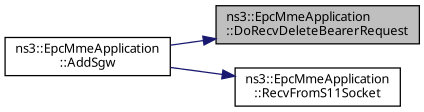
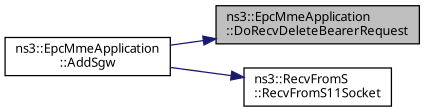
node "ns3::EpcMmeApplication ::RecvFromS11Socket": label "ns3::EpcMmeApplication ::RecvFromS11Socket" -> "ns3::RecvFromS ::RecvFromS11Socket"
